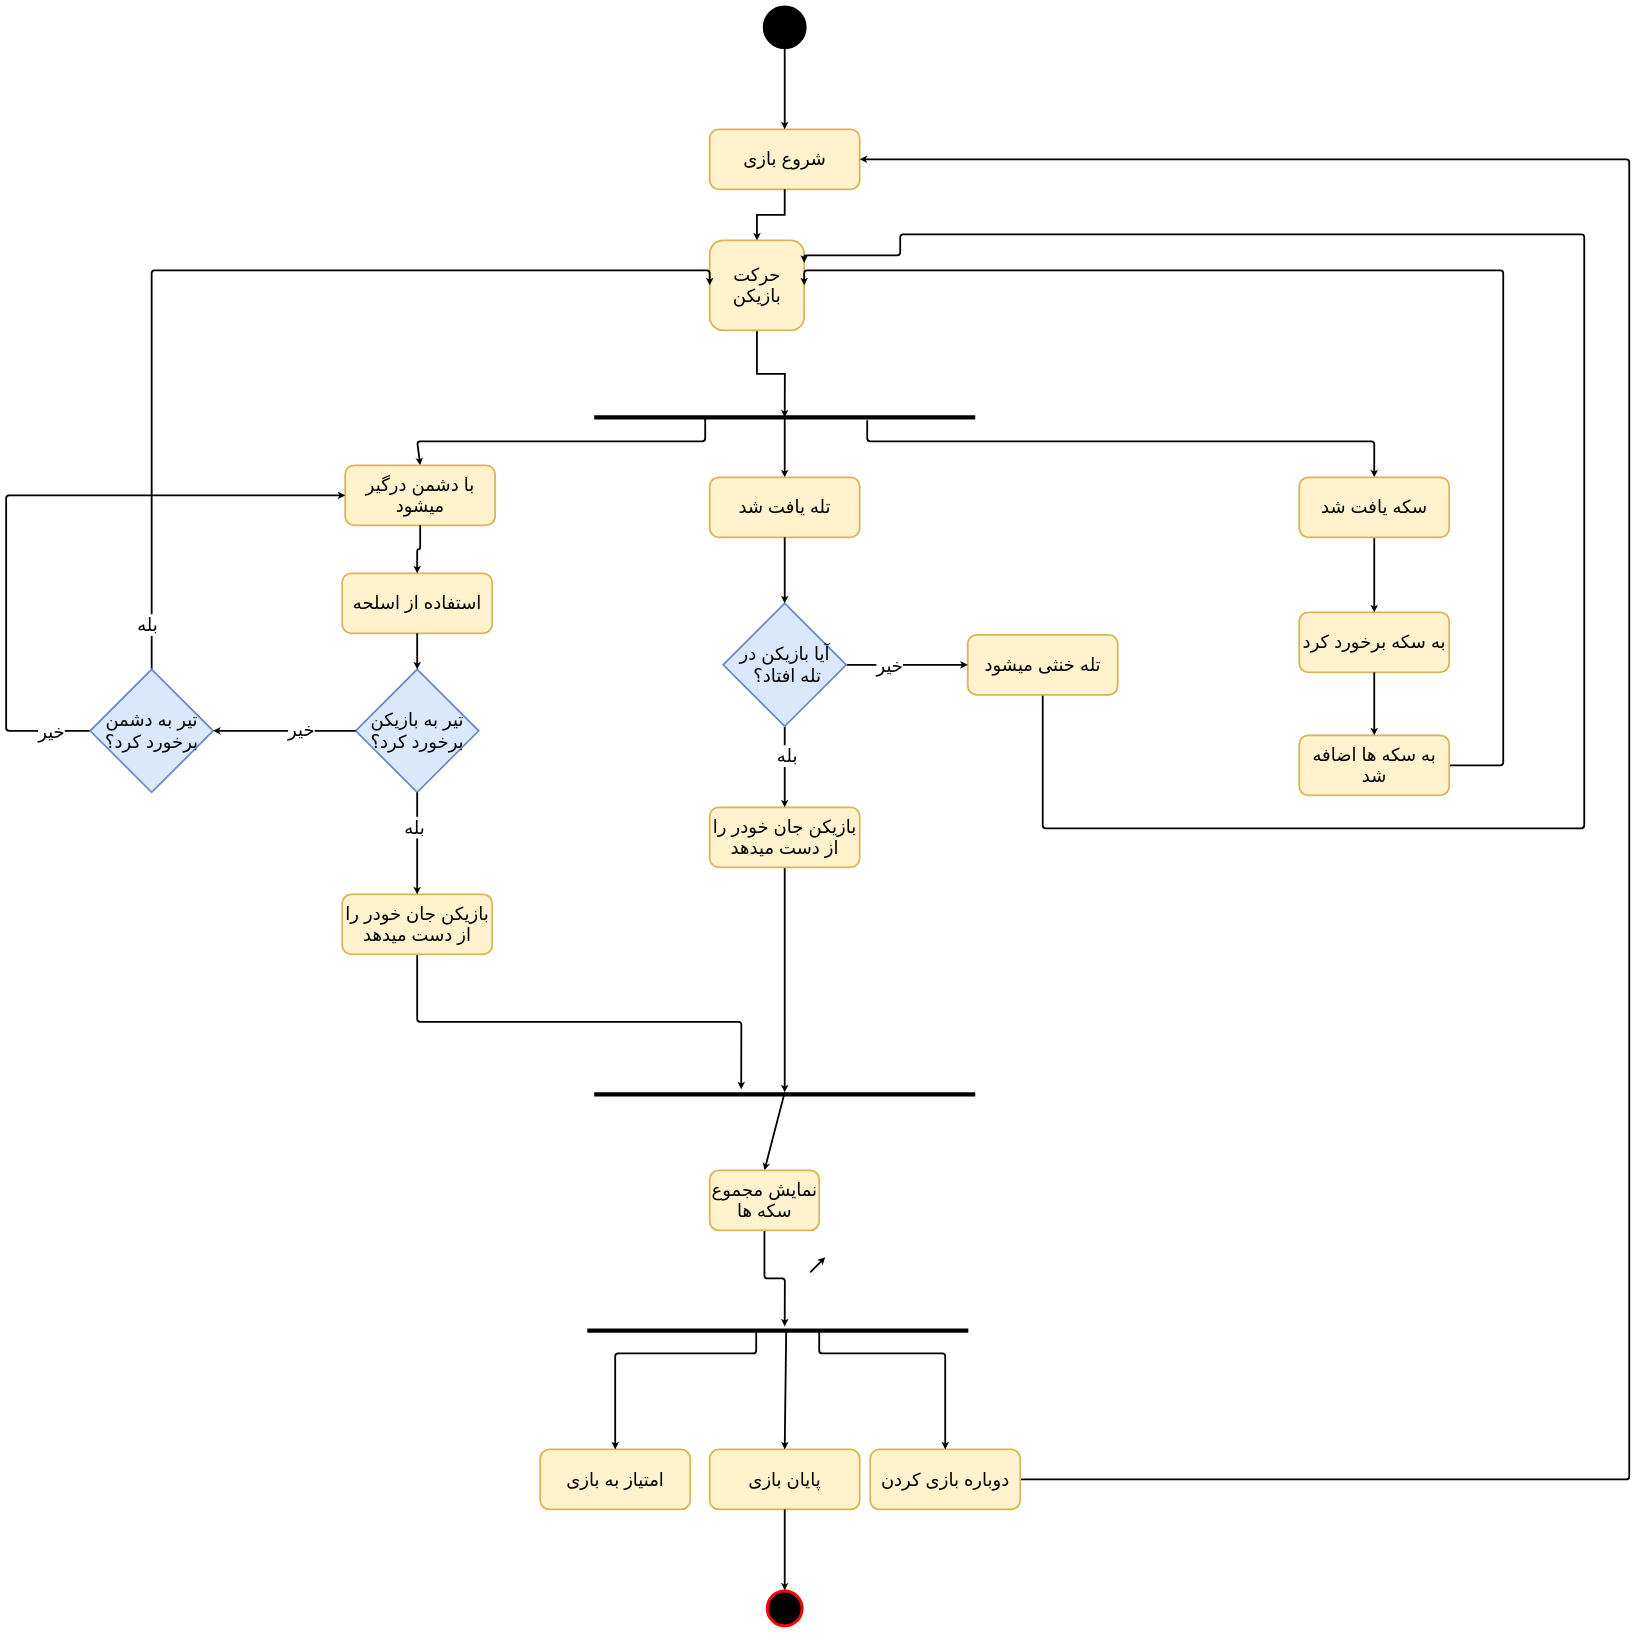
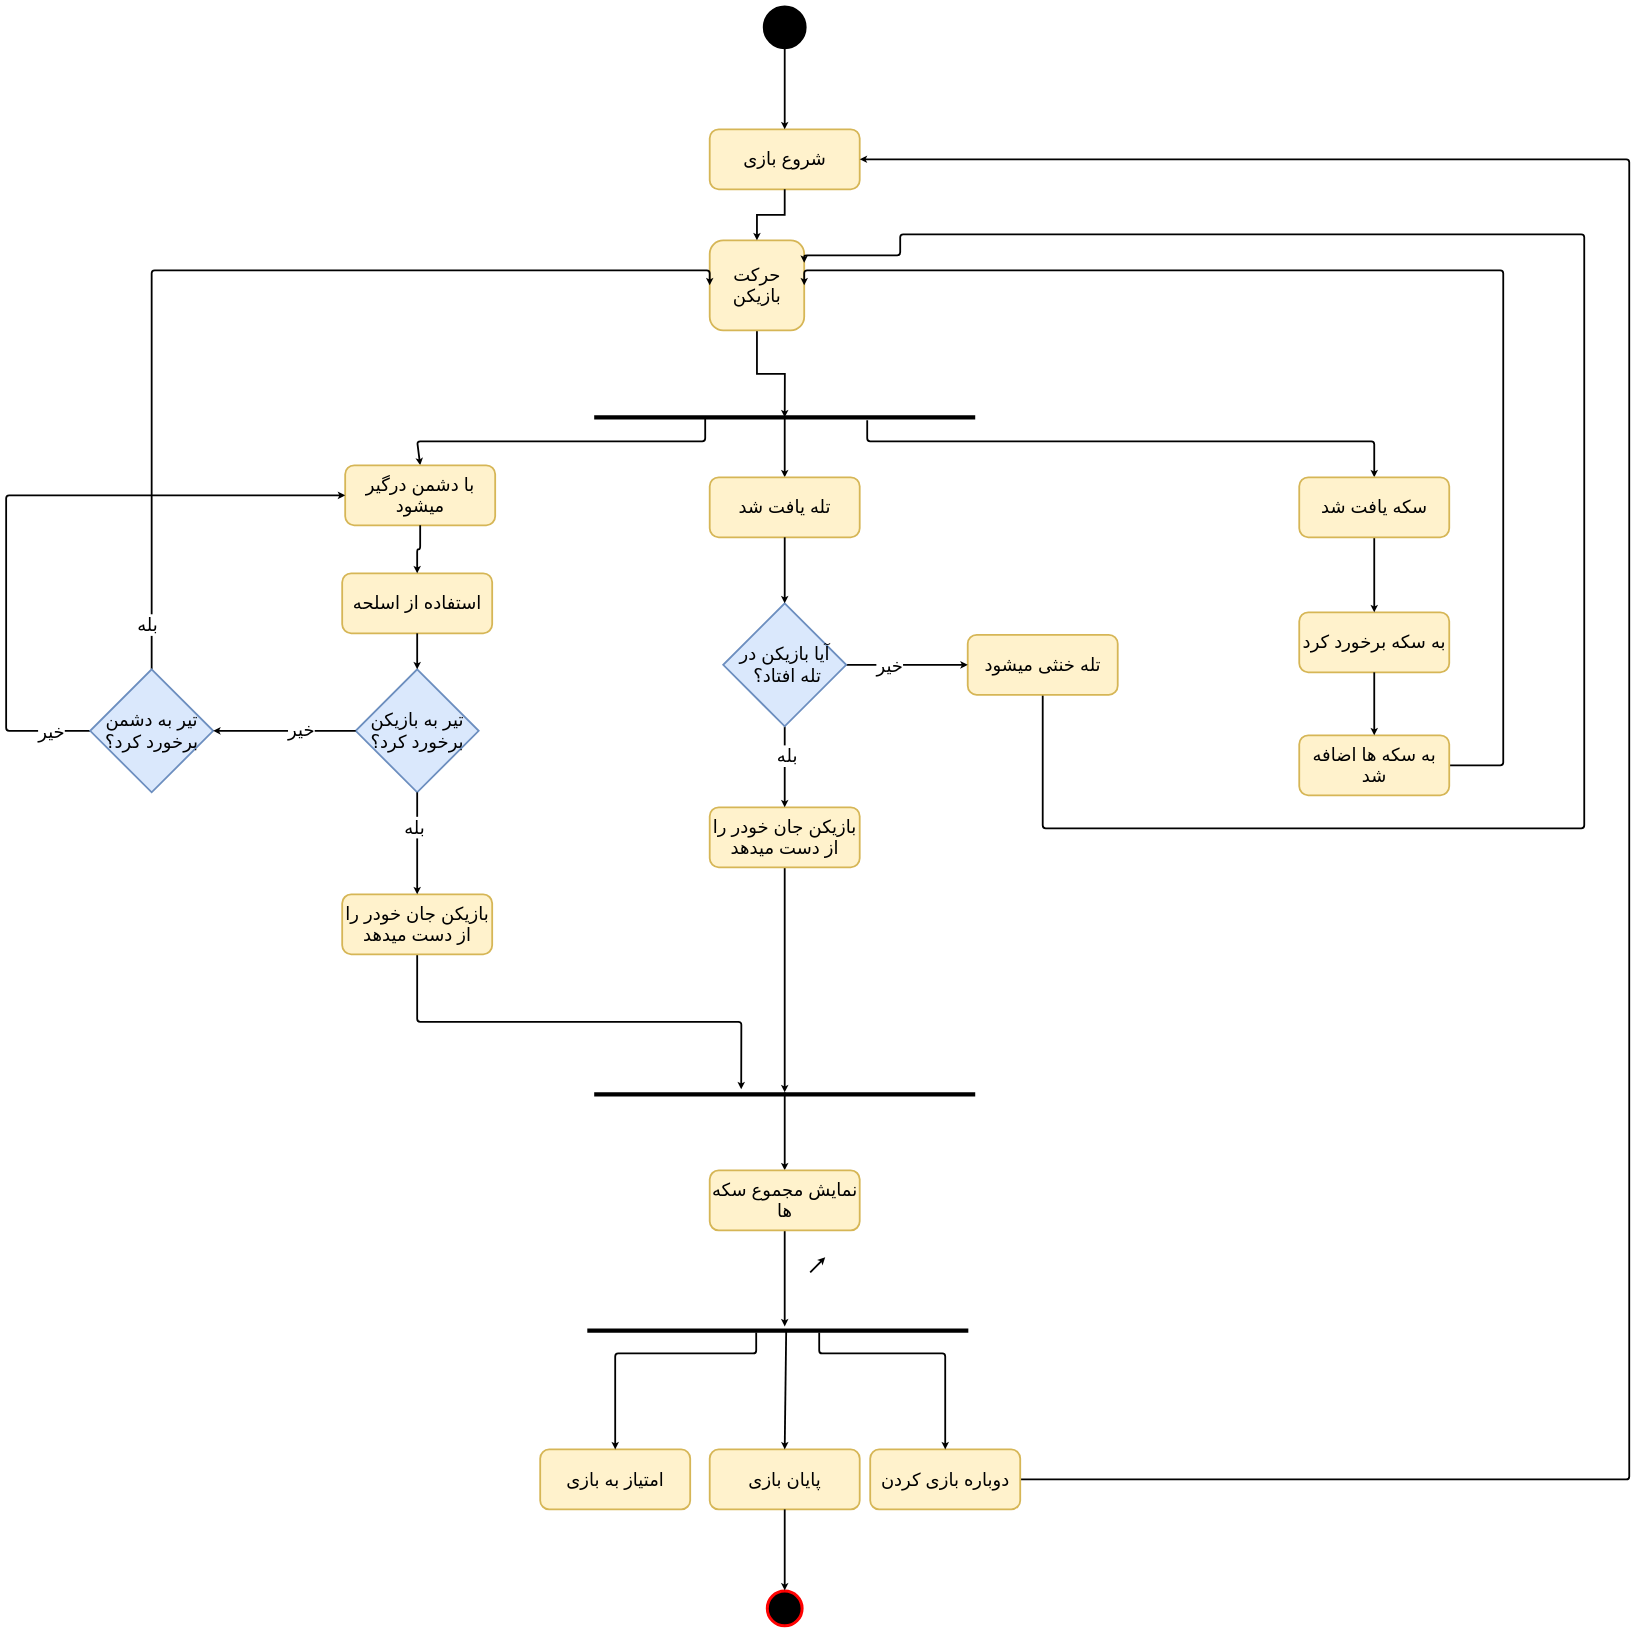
node "نمایش مجموع سکه ها": size 110x60 -> 150x60
